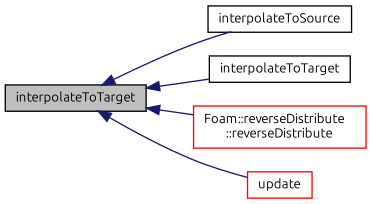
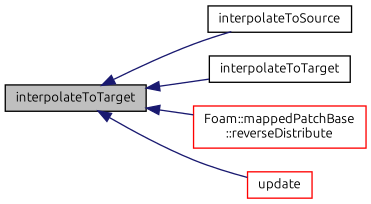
node "Foam::reverseDistribute ::reverseDistribute": label "Foam::reverseDistribute ::reverseDistribute" -> "Foam::mappedPatchBase ::reverseDistribute"
